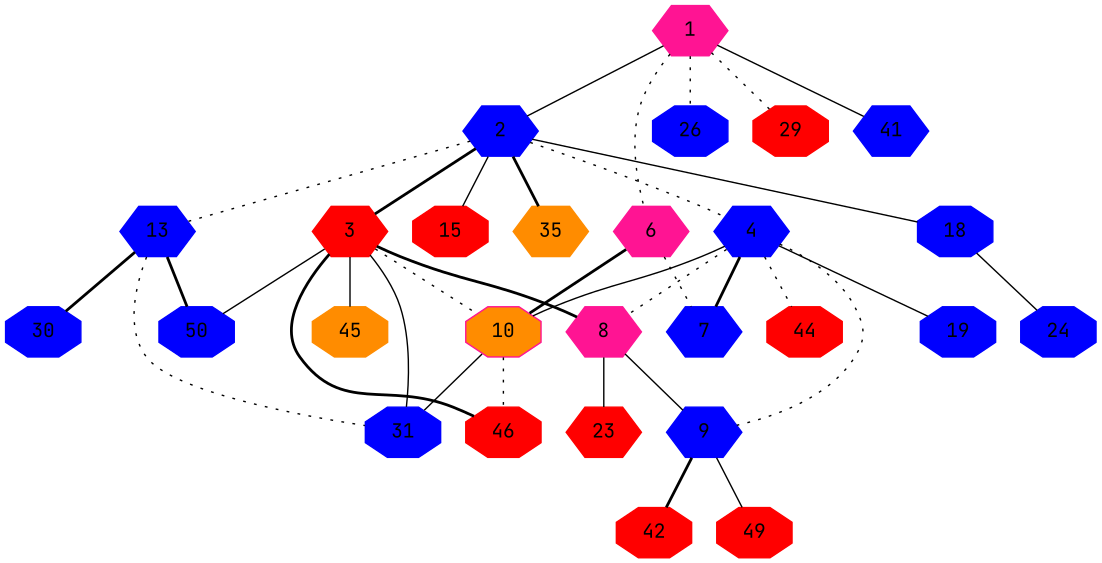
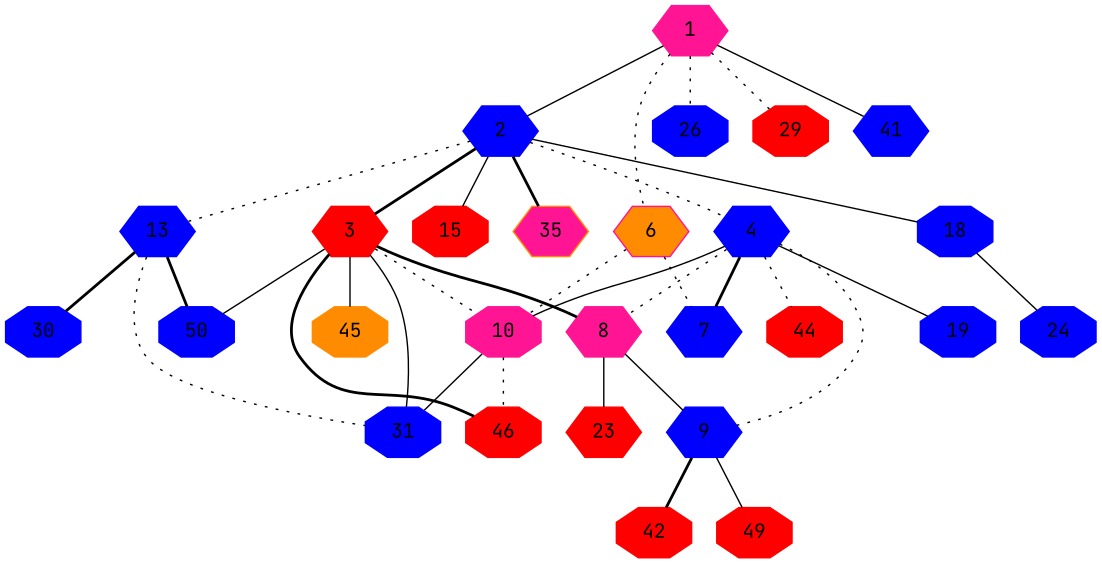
node "35": fillcolor darkorange -> deeppink
node "6": fillcolor deeppink -> darkorange
edge "6" -- "10": style bold -> dotted
node "10": fillcolor darkorange -> deeppink
